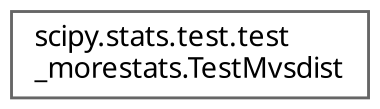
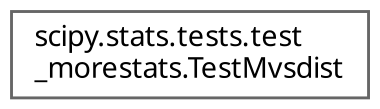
node "scipy.stats.test.test _morestats.TestMvsdist": label "scipy.stats.test.test _morestats.TestMvsdist" -> "scipy.stats.tests.test _morestats.TestMvsdist"
